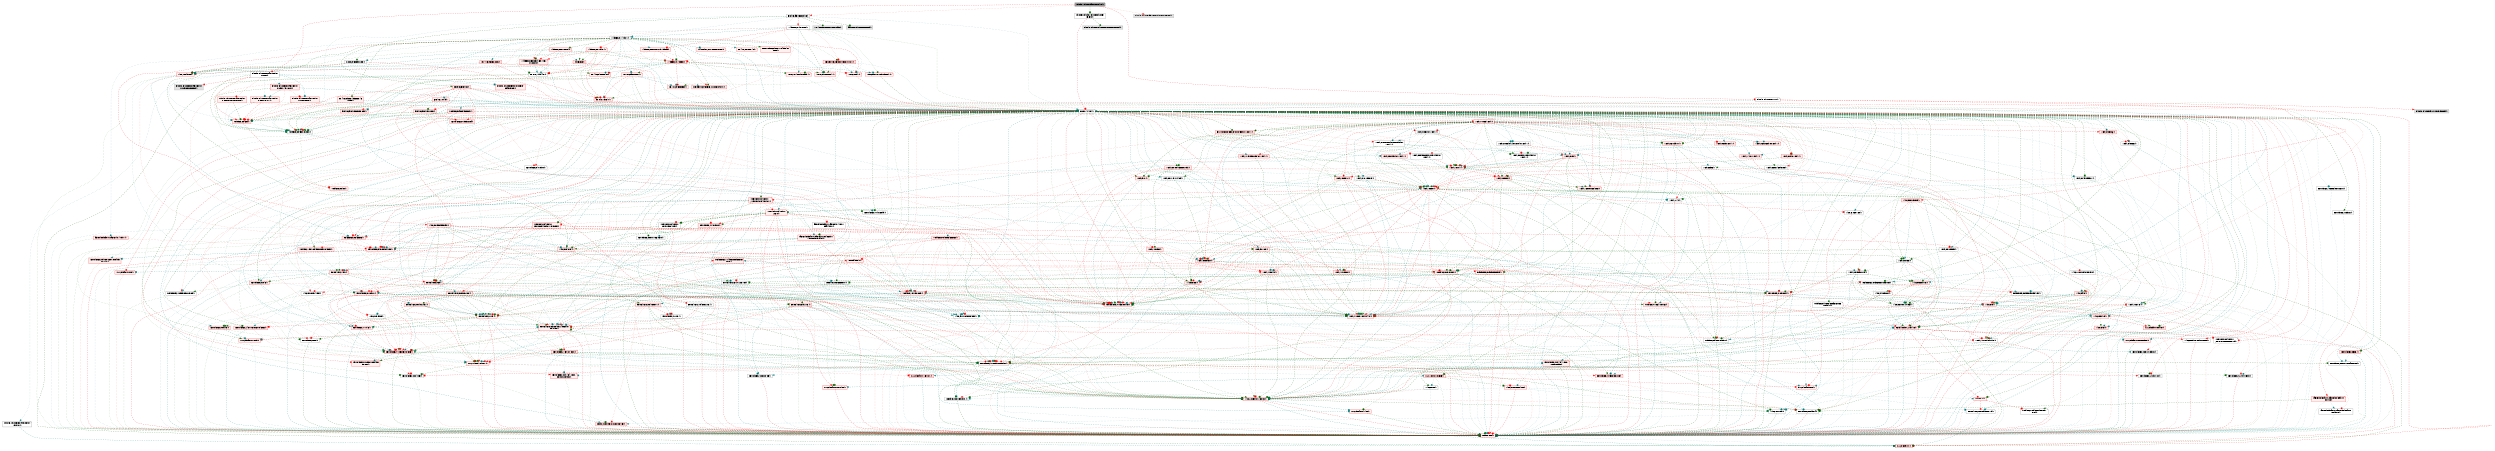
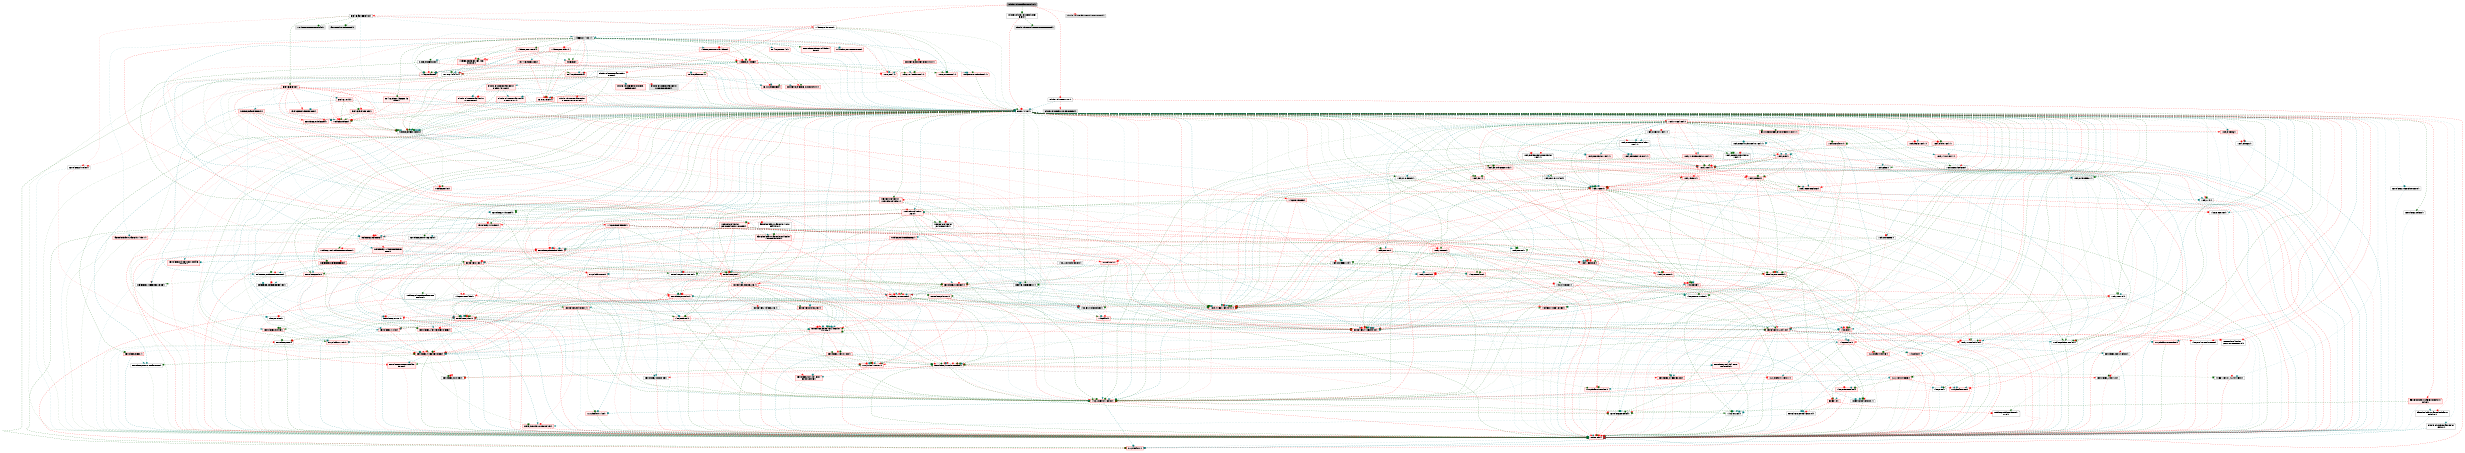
edge "Math/PerspectiveMatrix.h" -> "Math/UnrealMathUtility.h": added
edge "CoreMinimal.h" -> "UObject/NameTypes.h": added
edge "Misc/AutomationEvent.h" -> "Misc/Guid.h": now "Misc/EnumClassFlags.h" -> "Misc/Guid.h"
edge "Templates/UnrealTypeTraits.h" -> "Templates/IsPODType.h": color teal -> red
node "Templates/IsArithmetic.h": label "Templates/IsArithmetic.h" -> "UnrealMemory/IsArithmetic.h"
edge "Math/OrientedBox.h" -> "CoreTypes.h": now "Math/OrientedBox.h" -> "Misc/Exec.h"
